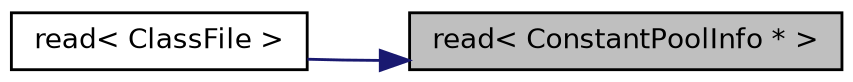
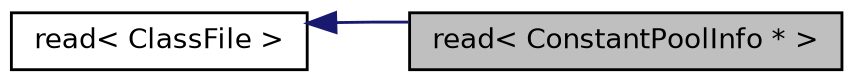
edge "read< ClassFile >" -> "read< ConstantPoolInfo * >": reversed
